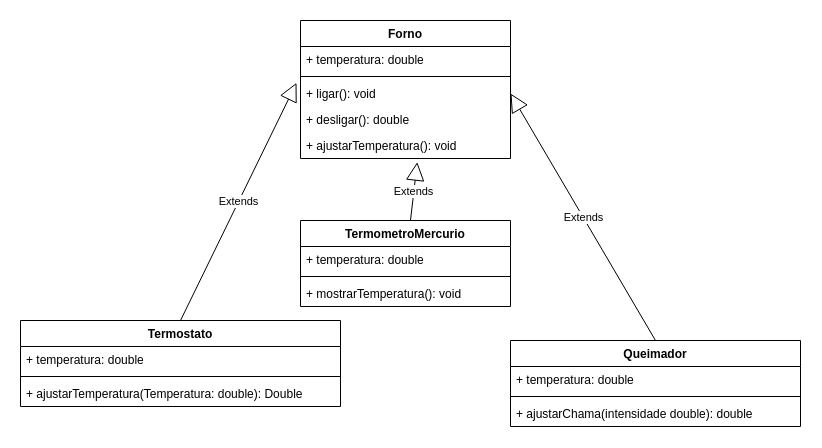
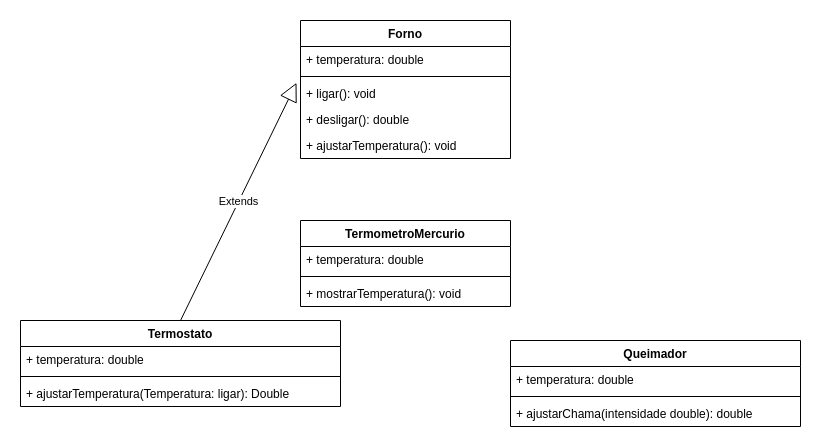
edge "TermometroMercurio" -> "+ ajustarTemperatura(): void": removed, label "Extends"
edge "Queimador" -> "+ ligar(): void": removed, label "Extends"
node "+ ajustarTemperatura(Temperatura: double): Double": label "+ ajustarTemperatura(Temperatura: double): Double" -> "+ ajustarTemperatura(Temperatura: ligar): Double"
